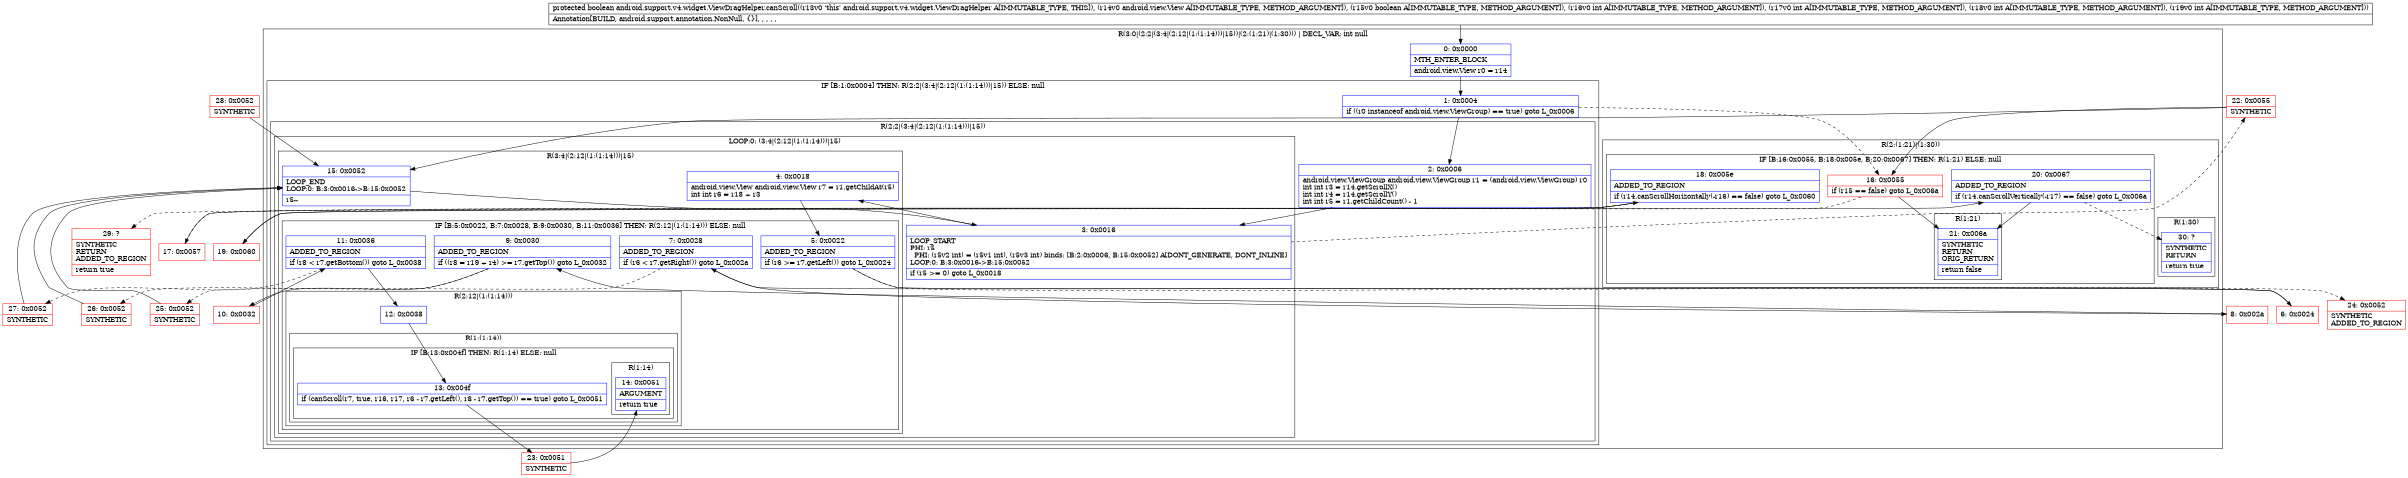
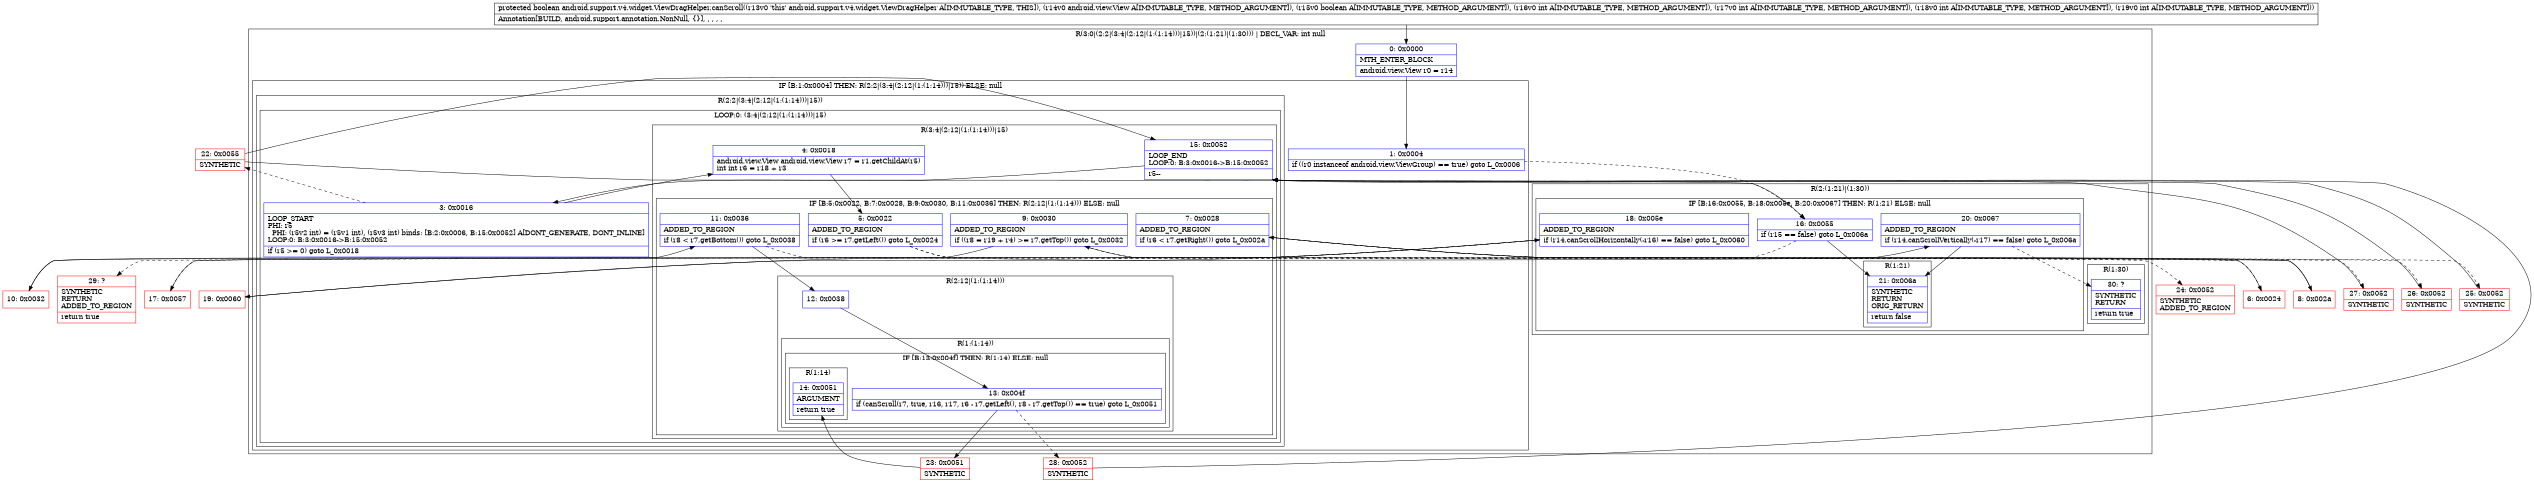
node "2: 0x0006": removed
node "16: 0x0055": color red -> blue
edge "5: 0x0022" -> "6: 0x0024": style solid -> dashed
edge "13: 0x004f" -> "28: 0x0052": added
